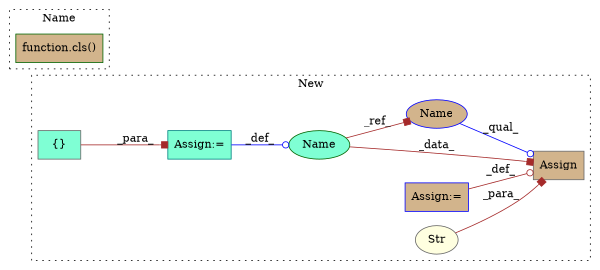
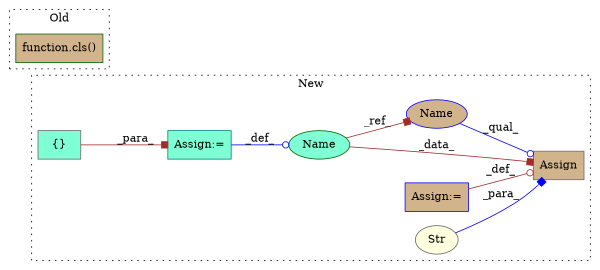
cluster "Name": label "Name" -> "Old"
edge "Str" -> "Assign": color brown -> blue
